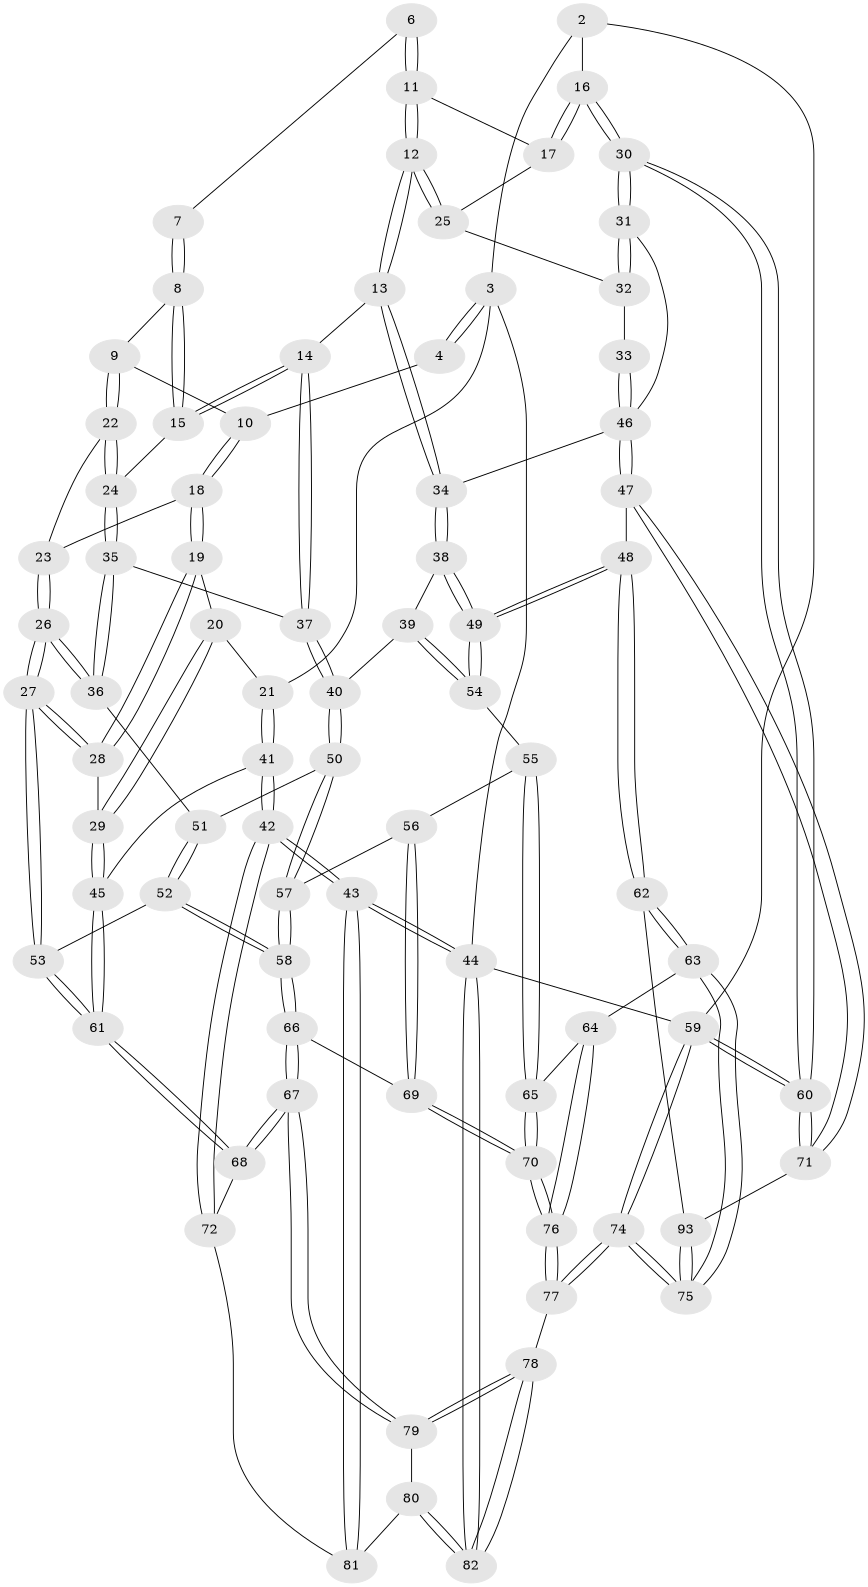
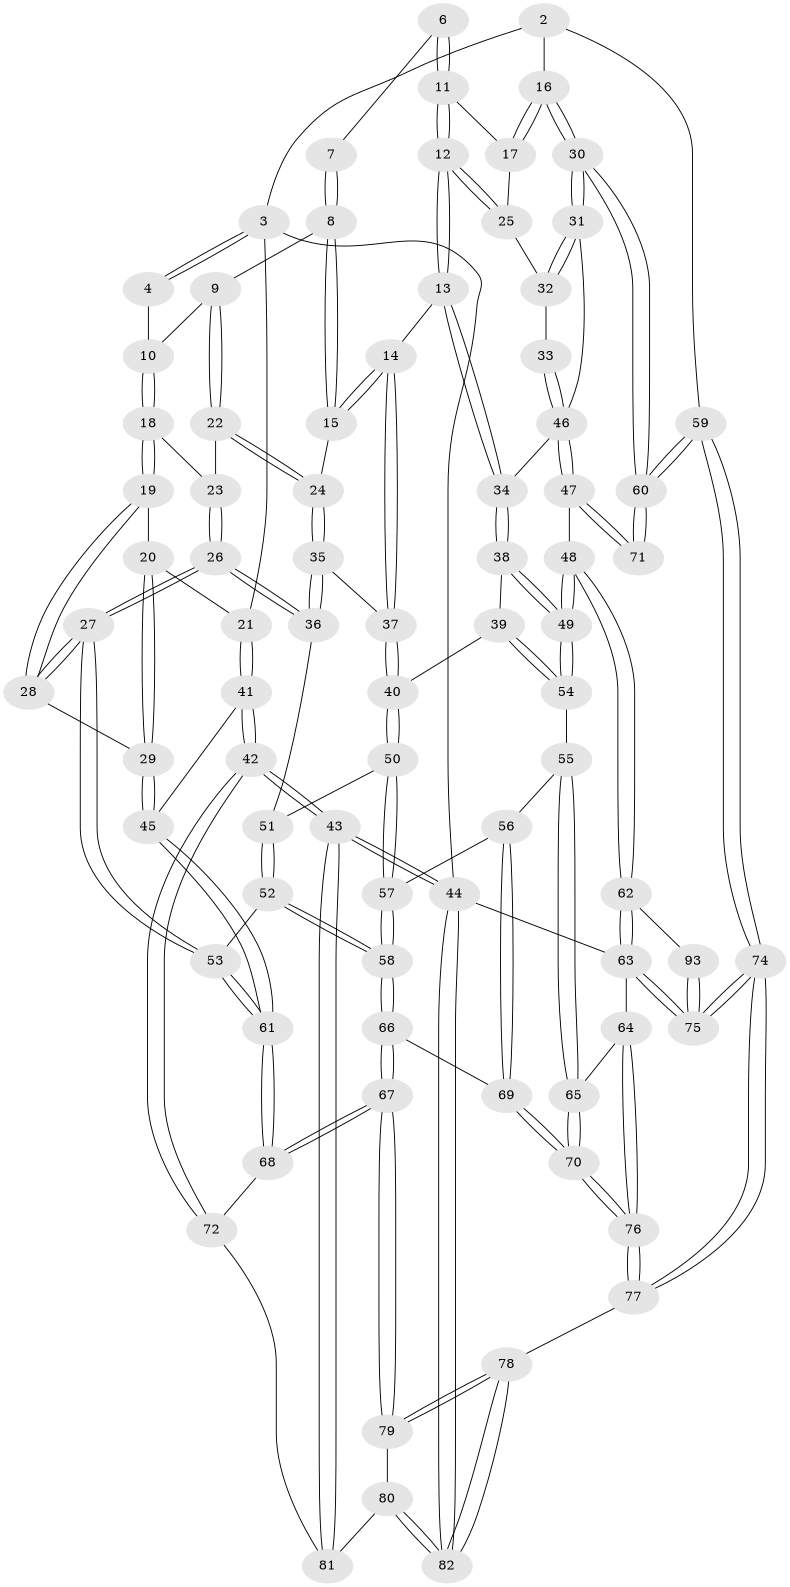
edge "44" -- "59": now "44" -- "63"
edge "71" -- "93": removed
